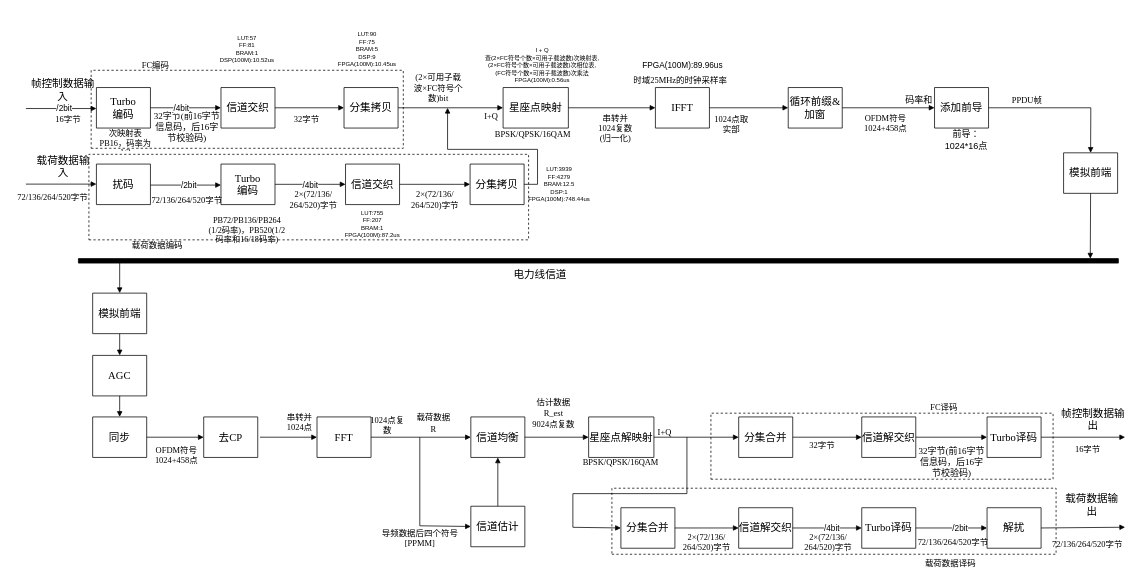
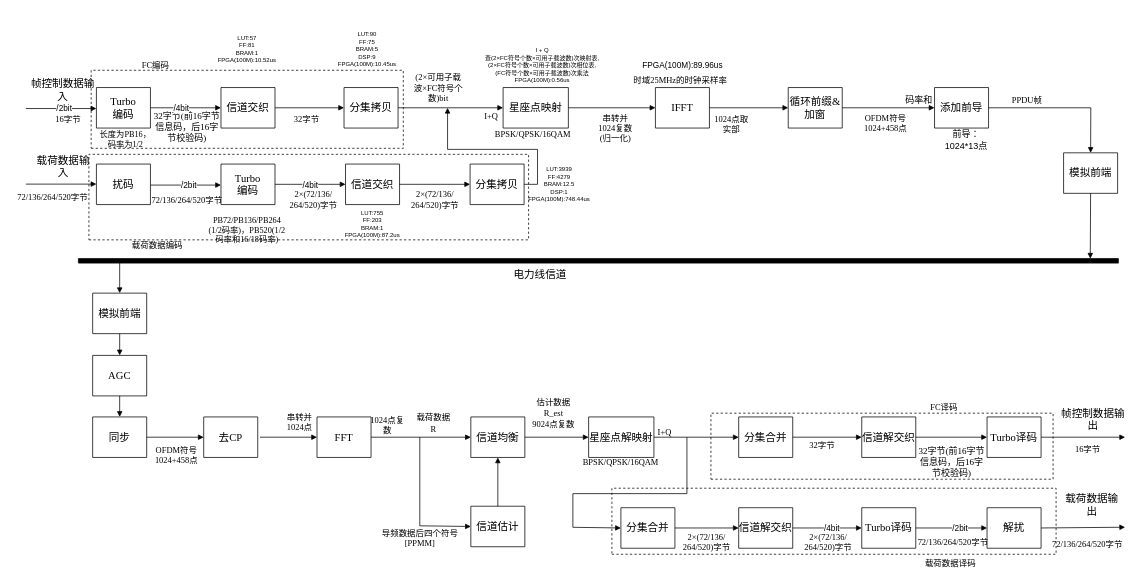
node "LUT:57 FF:81 BRAM:1 DSP(100M):10.52us": label "LUT:57 FF:81 BRAM:1 DSP(100M):10.52us" -> "LUT:57 FF:81 BRAM:1 FPGA(100M):10.52us"
node "次映射表PB16，码率为1/2": label "次映射表PB16，码率为1/2" -> "长度为PB16，码率为1/2"
node "前导： 1024*16点": label "前导： 1024*16点" -> "前导： 1024*13点"
node "LUT:755 FF:207 BRAM:1 FPGA(100M):87.2us": label "LUT:755 FF:207 BRAM:1 FPGA(100M):87.2us" -> "LUT:755 FF:203 BRAM:1 FPGA(100M):87.2us"
